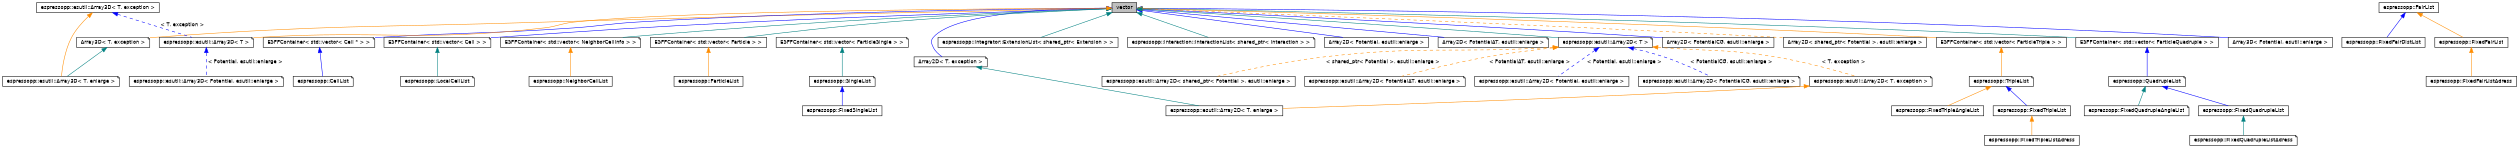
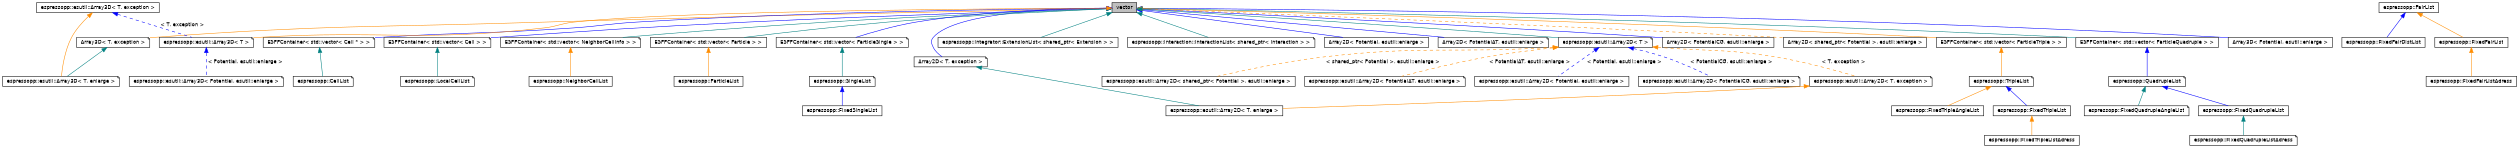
edge "ESPPContainer< std::vector< ParticleSingle > >" -> "vector": added
edge "espressopp::CellList" -> "ESPPContainer< std::vector< Cell * > >": color blue -> teal
